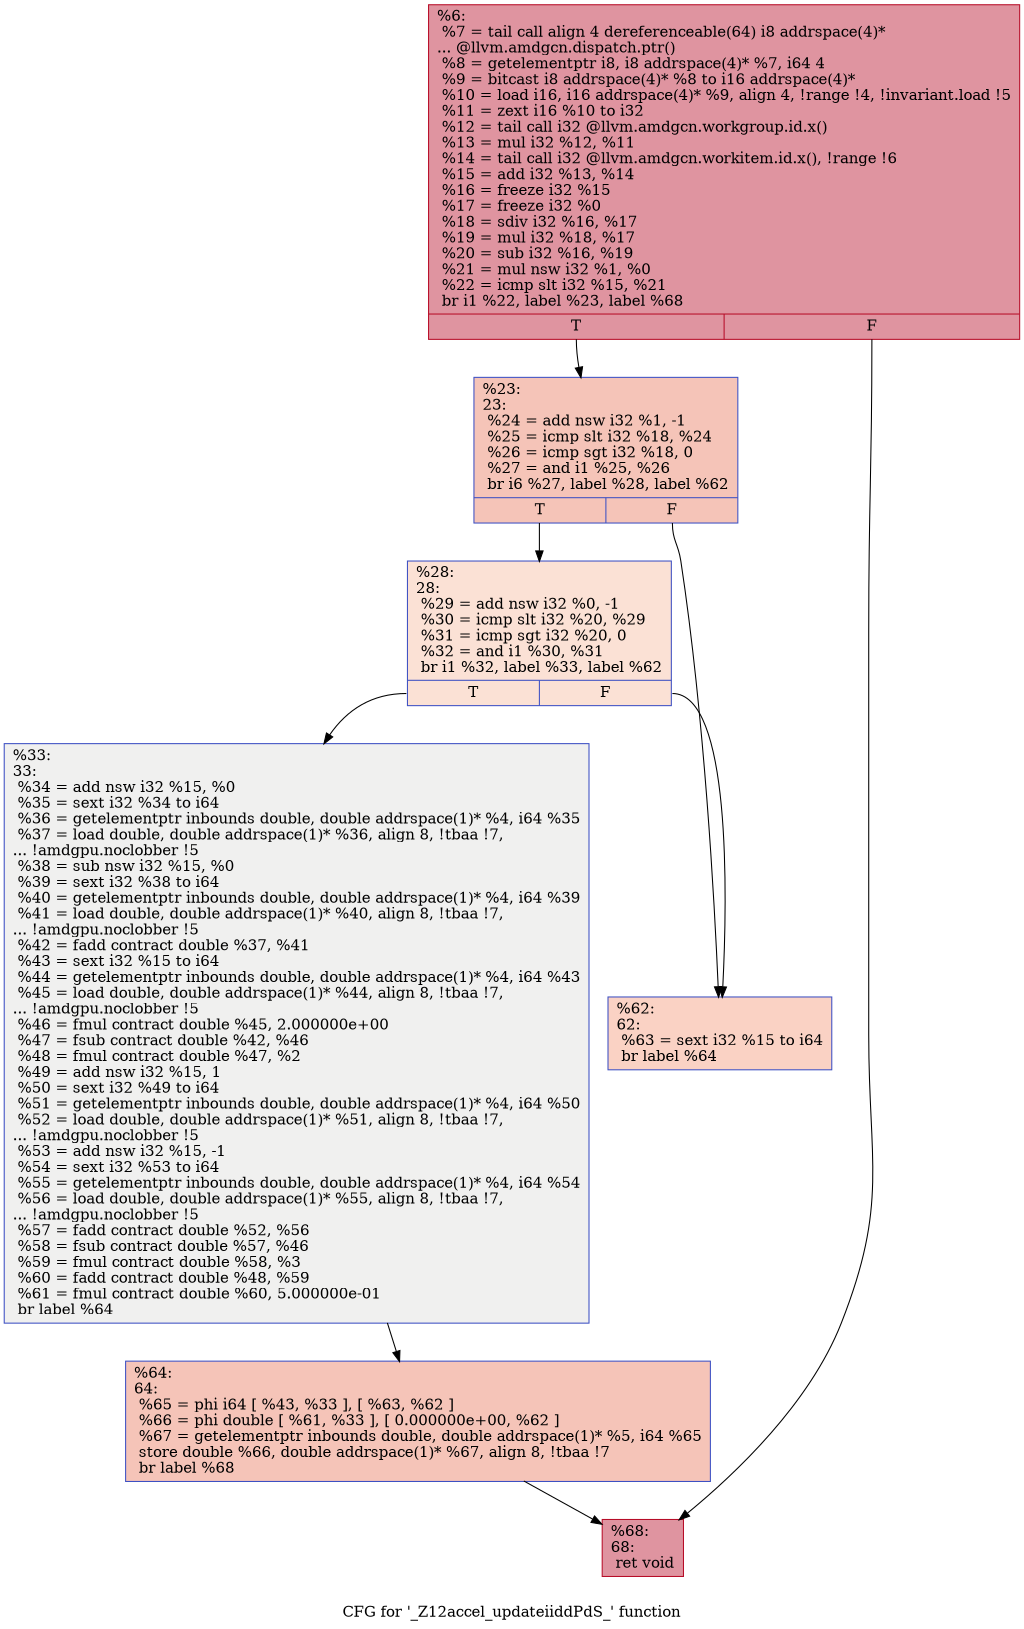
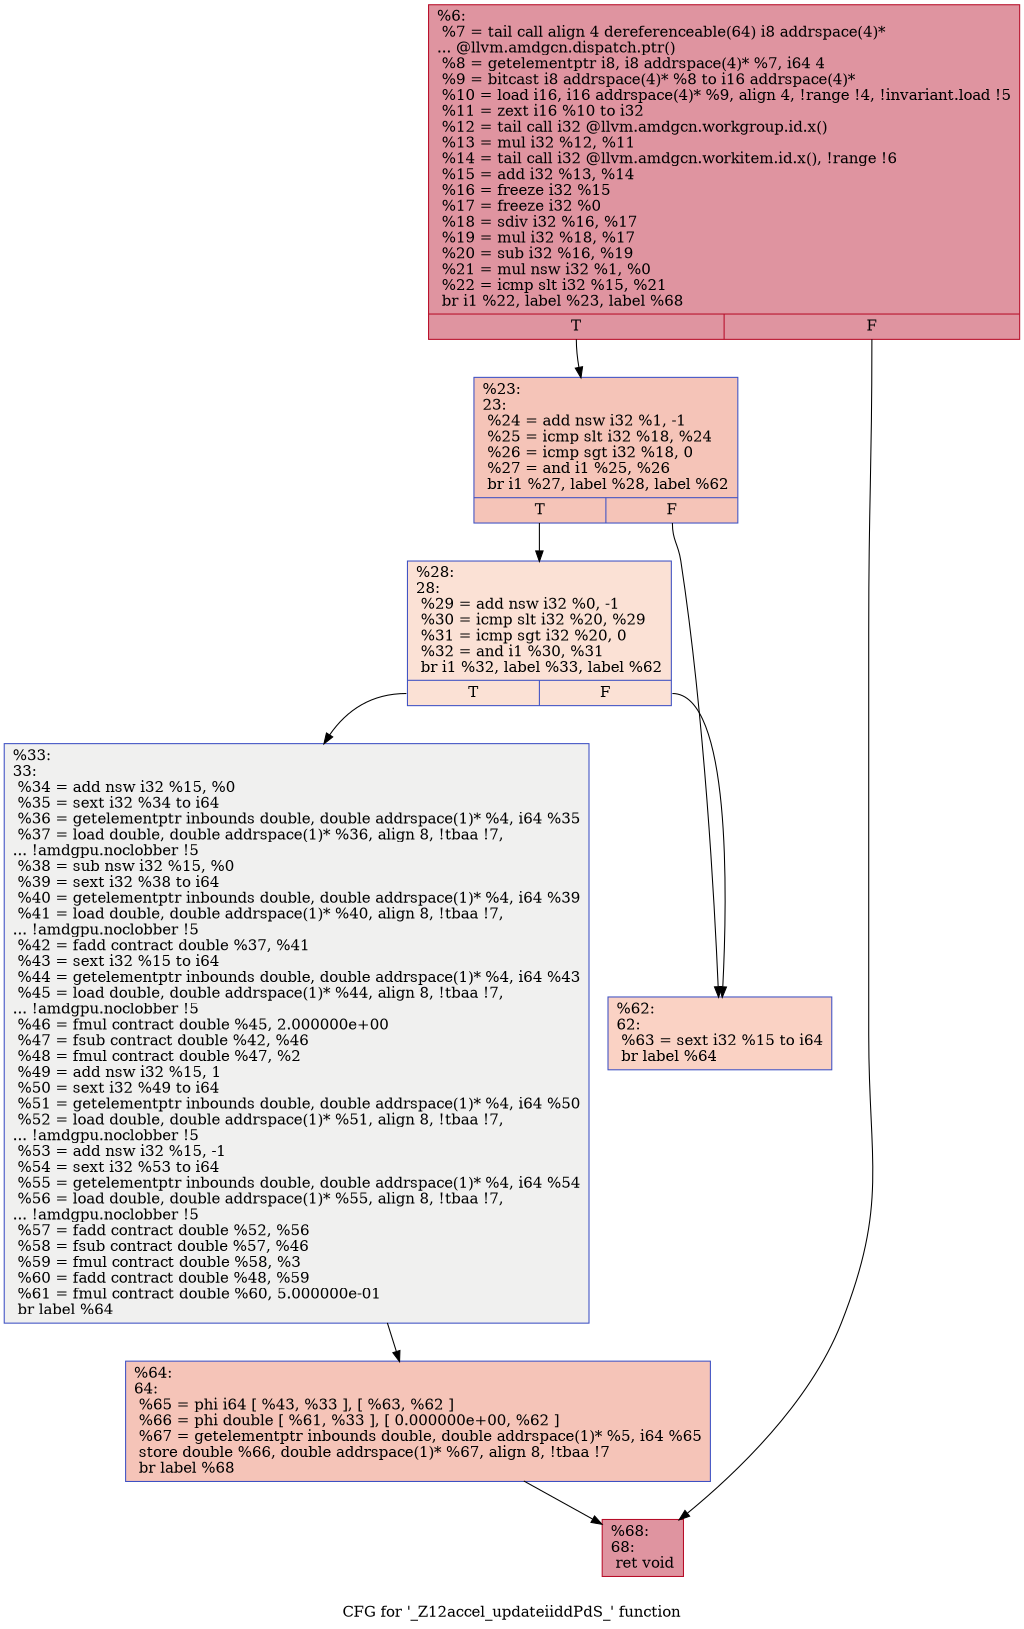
node "%23:": text "br i6 %27, label %28, label %62" -> "br i1 %27, label %28, label %62"
